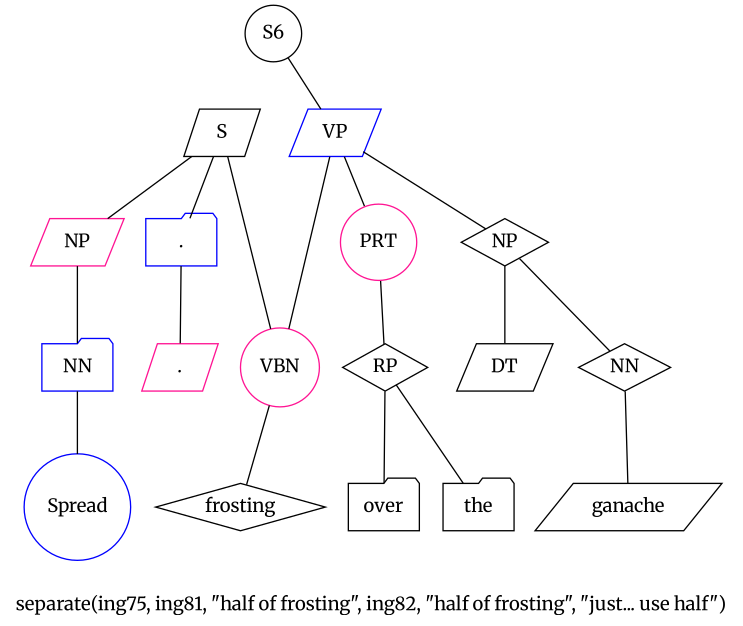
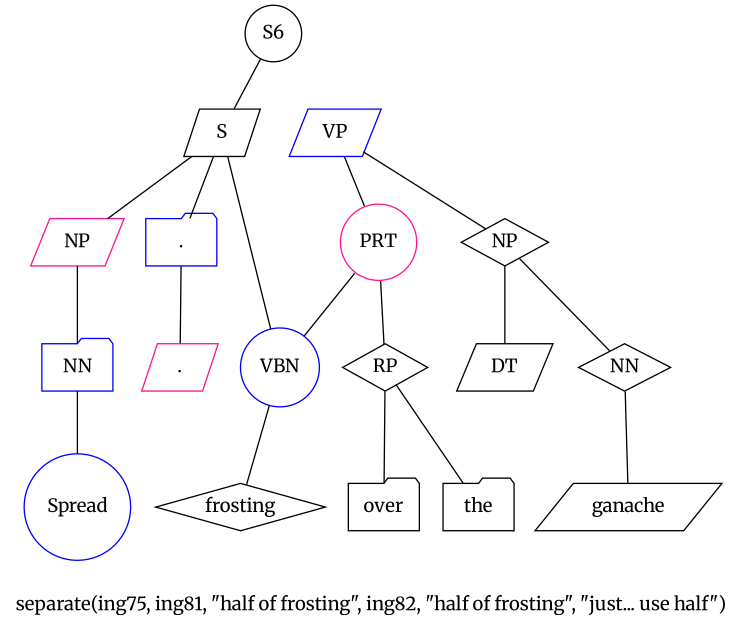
edge "S6" -- "VP": now "S6" -- "S"
edge "VP" -- "VBN": now "PRT" -- "VBN"
node "VBN": color deeppink -> blue
